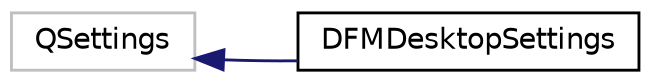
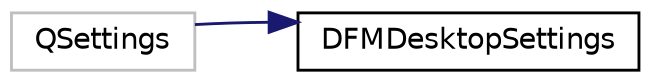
edge "DFMDesktopSettings" -> "QSettings": reversed
